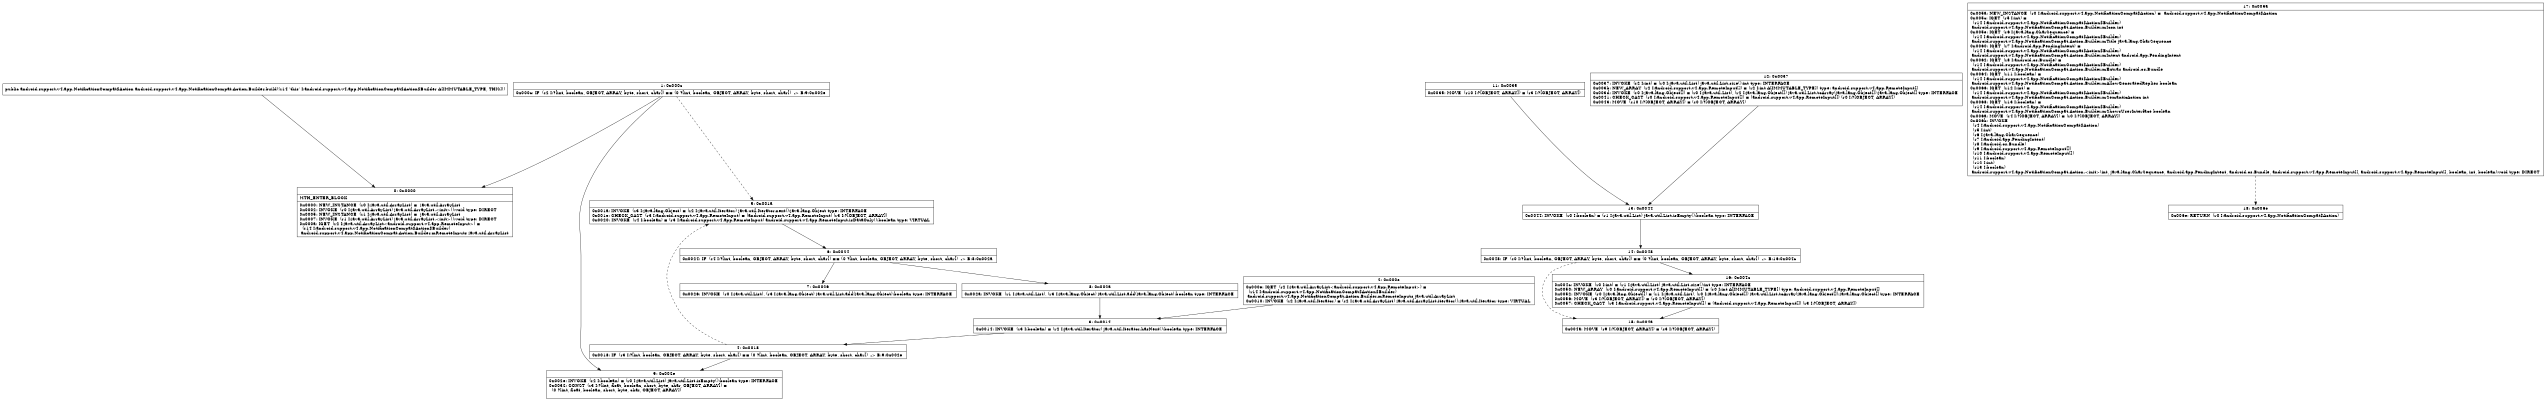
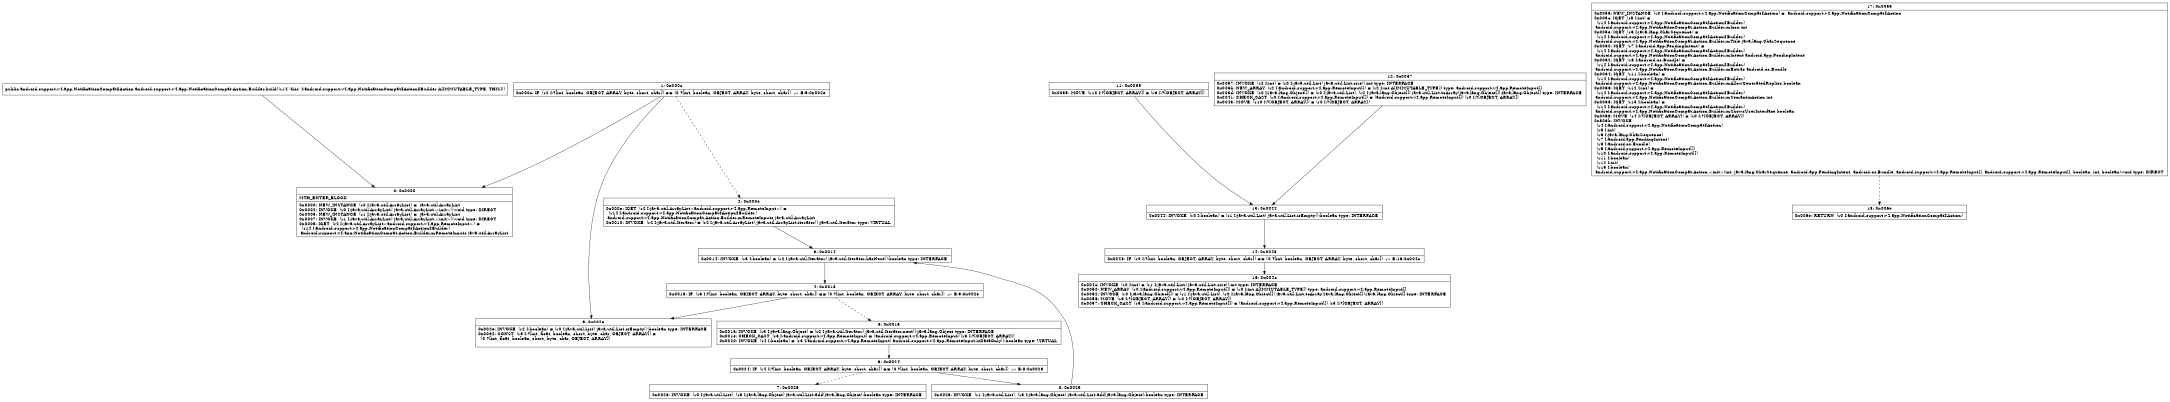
edge "1: 0x000c" -> "5: 0x001a": now "1: 0x000c" -> "2: 0x000e"
edge "6: 0x0024" -> "7: 0x0026": style solid -> dashed
node "15: 0x004a": removed
